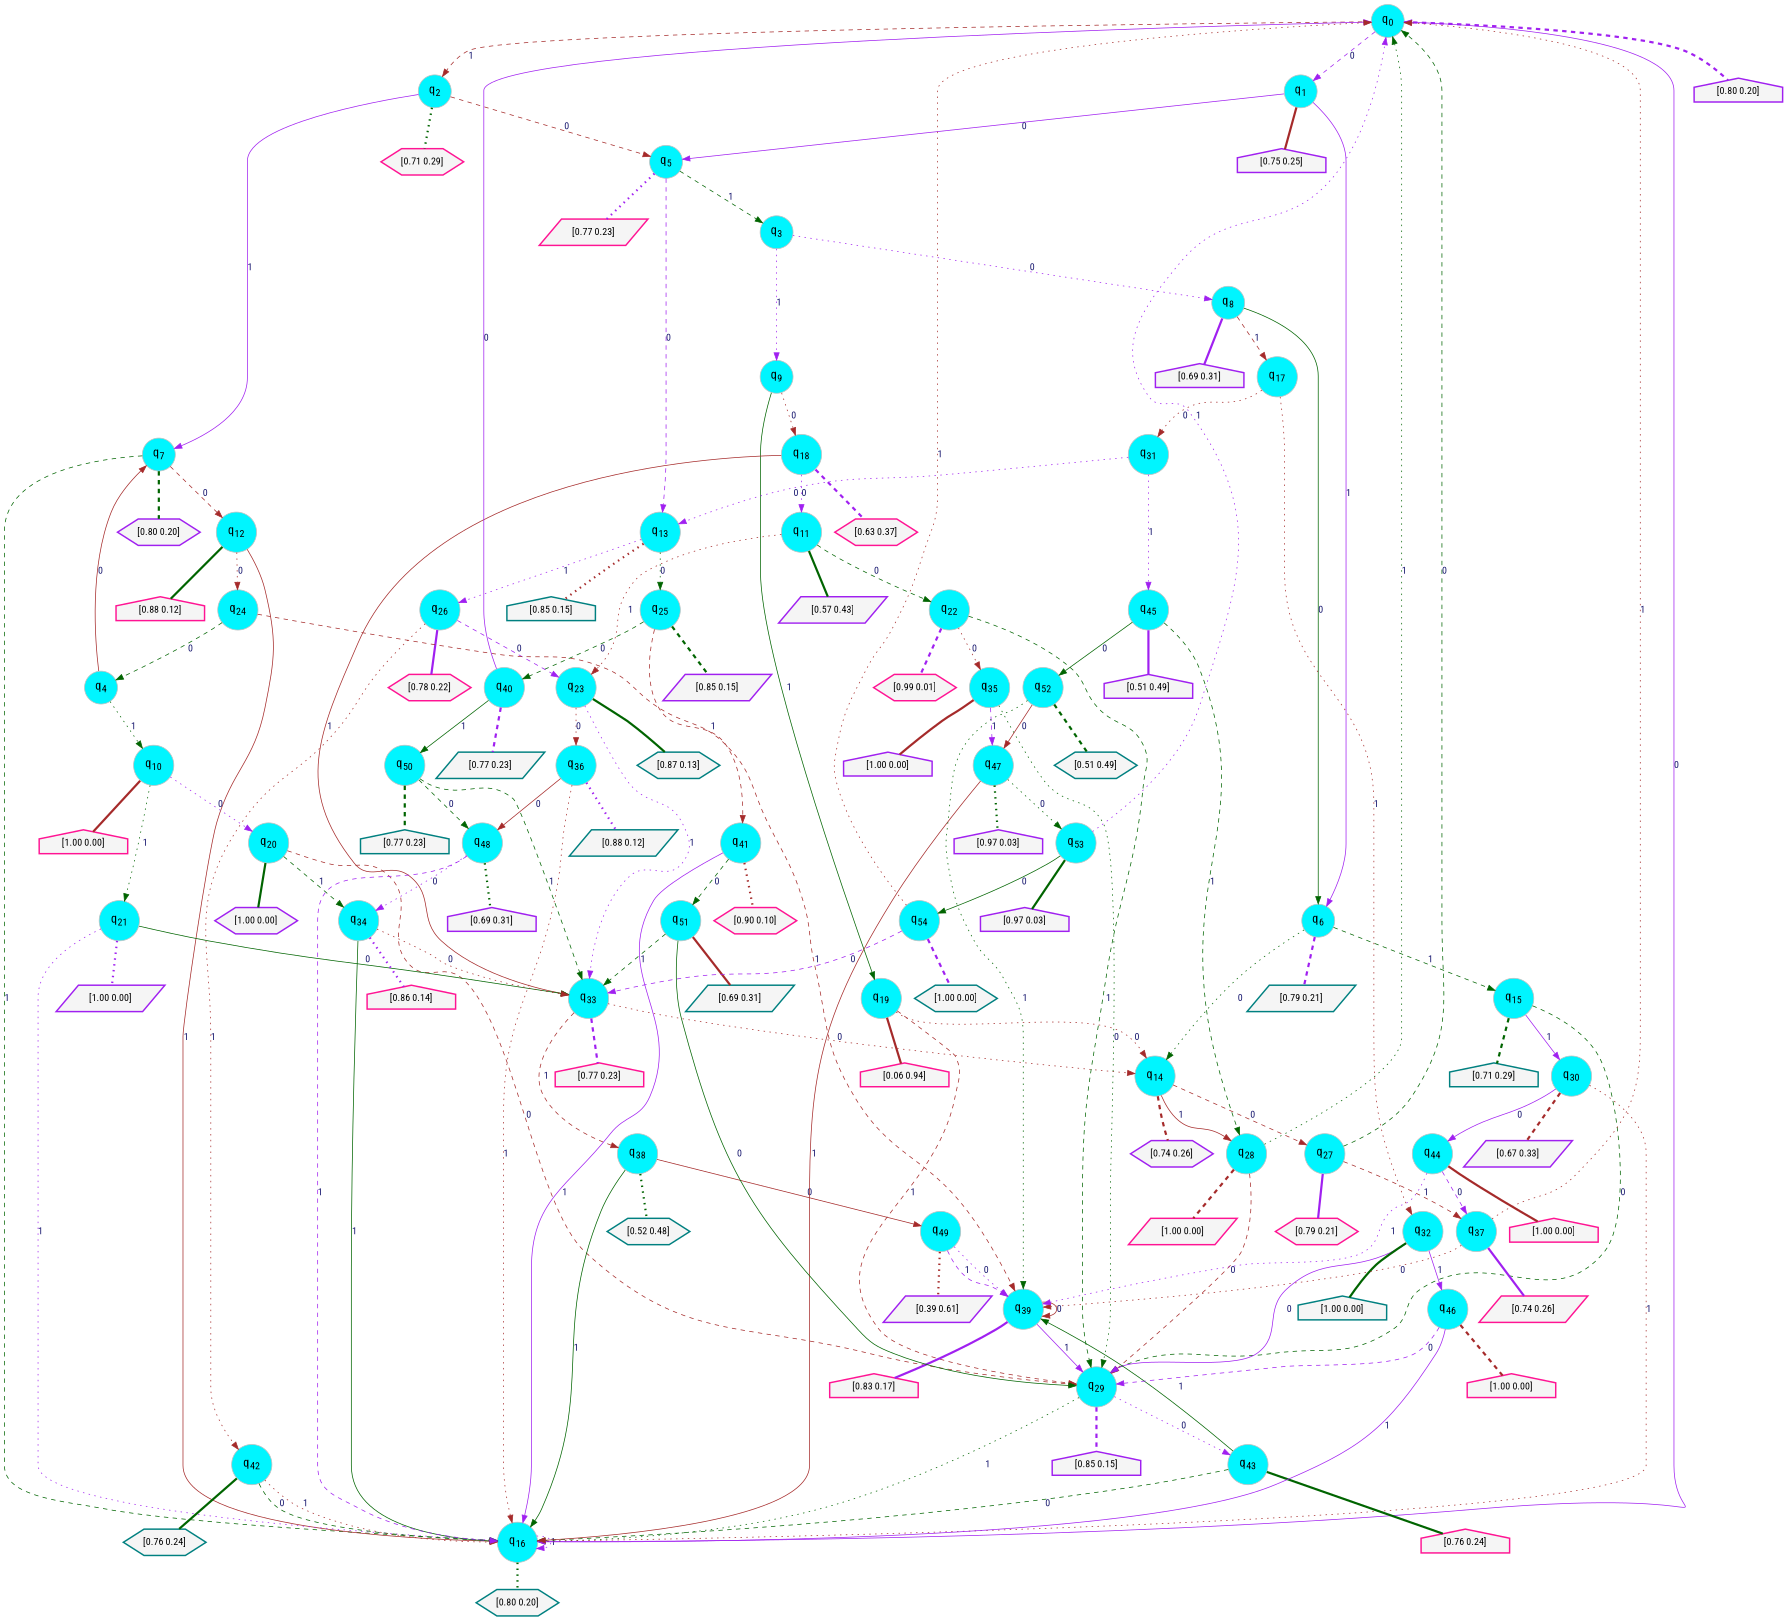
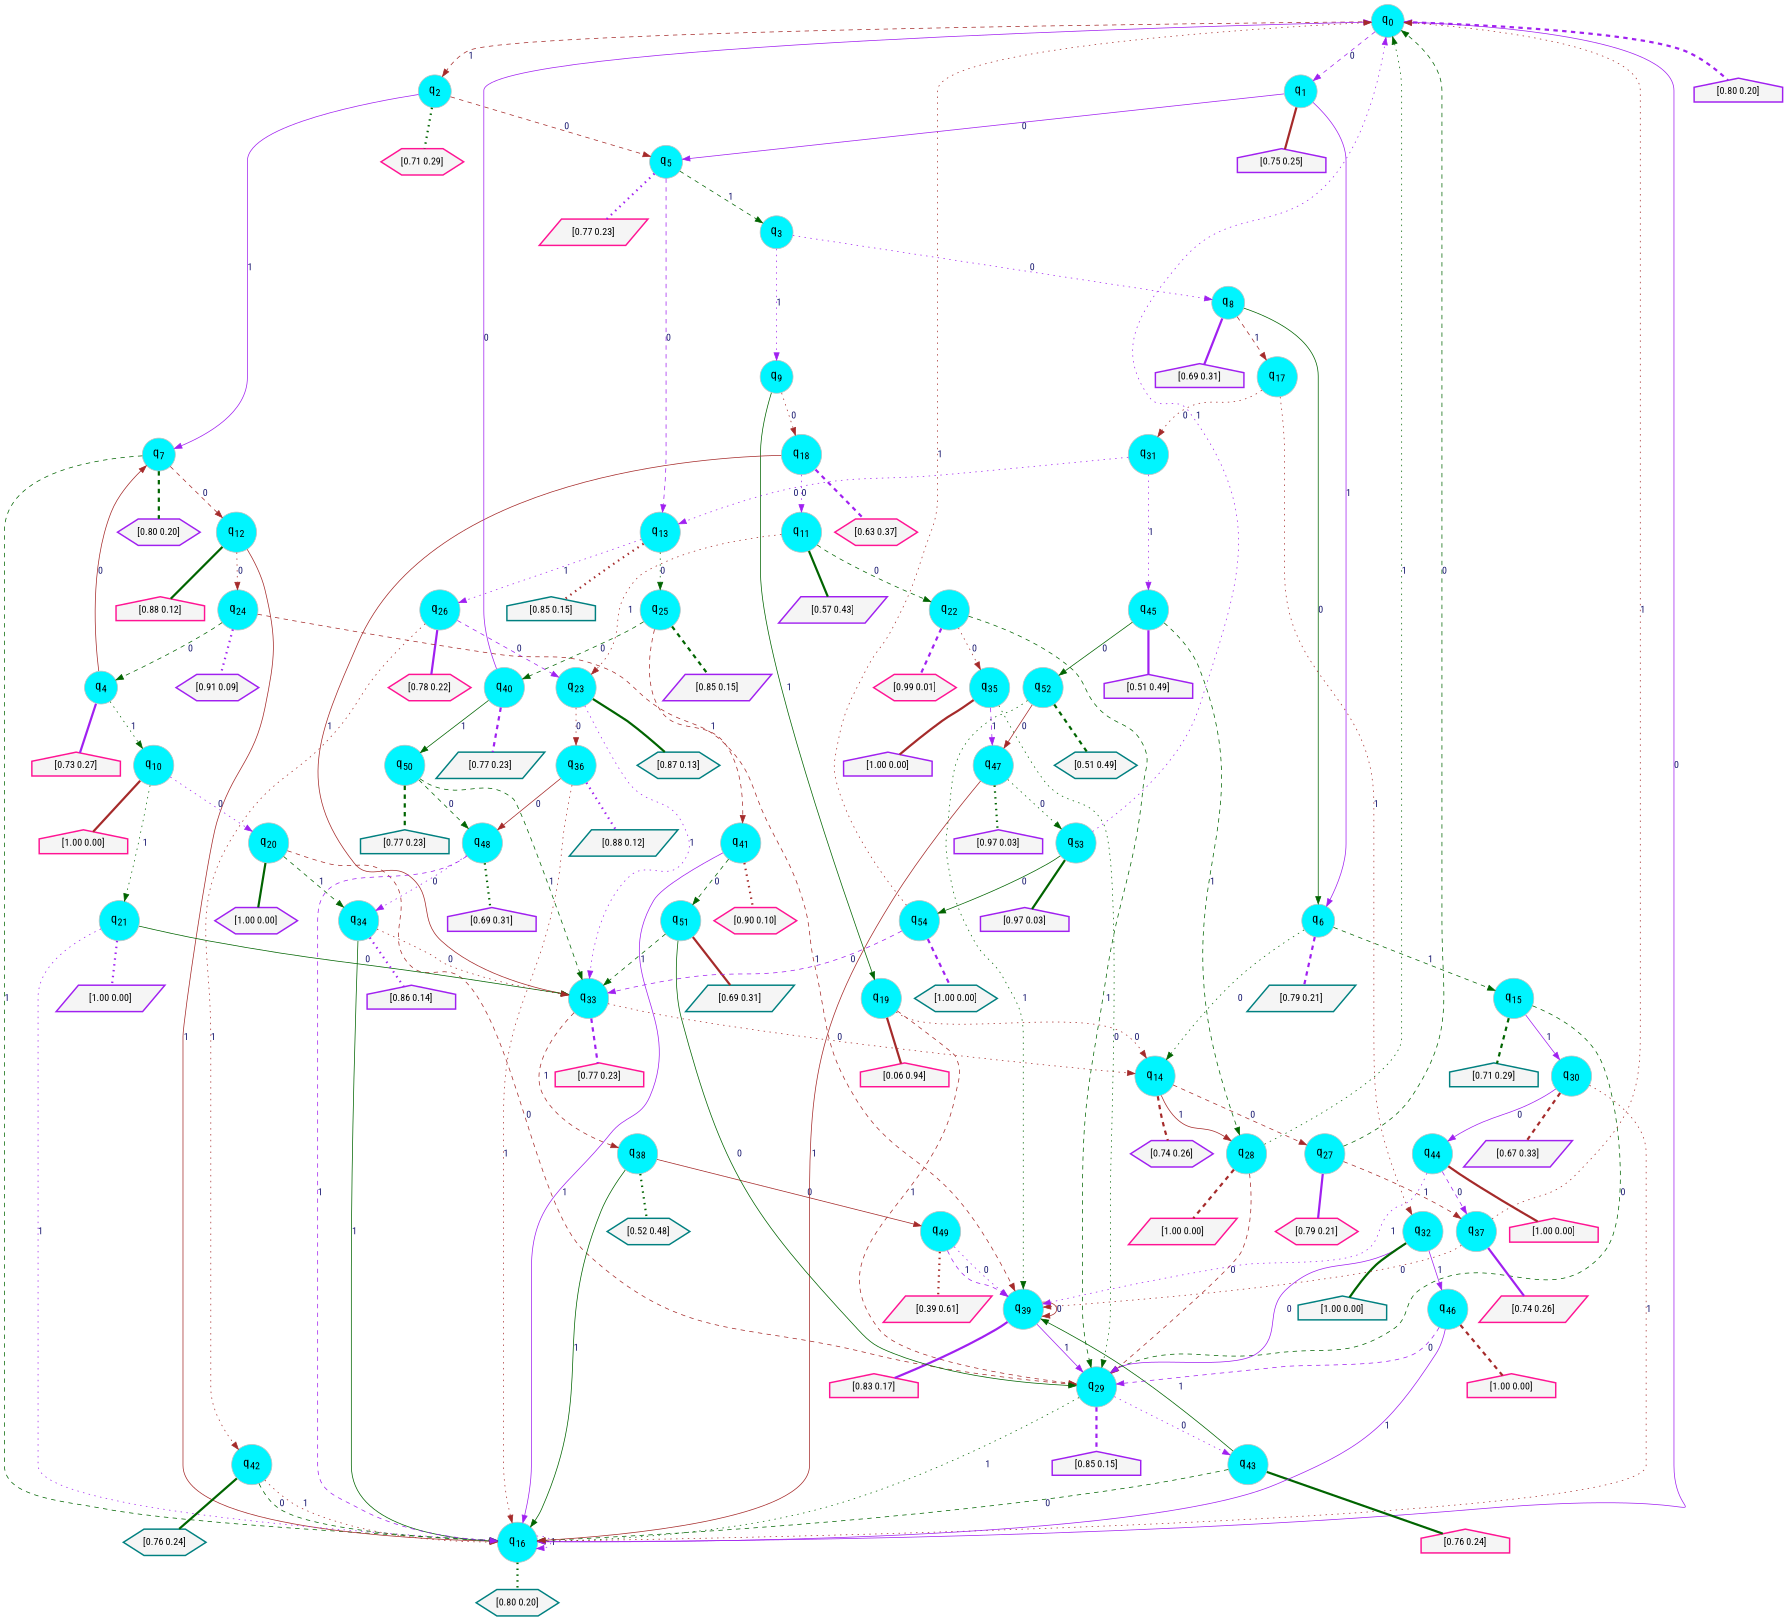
node "[0.91 0.09]": added
node "[0.73 0.27]": added
node "[0.86 0.14]": color deeppink -> purple
node "[0.39 0.61]": color purple -> deeppink
